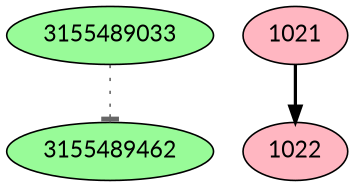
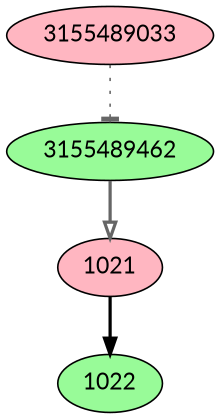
node "3155489033": fillcolor palegreen -> lightpink
node "1022": fillcolor lightpink -> palegreen
edge "3155489462" -> "1021": added
